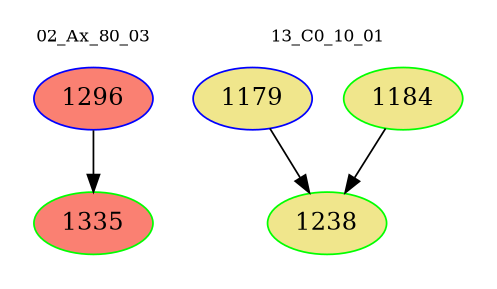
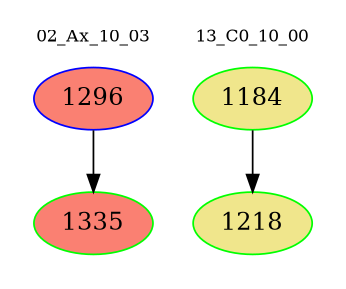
cluster "02_Ax_80_03": label "02_Ax_80_03" -> "02_Ax_10_03"
cluster "13_C0_10_01": label "13_C0_10_01" -> "13_C0_10_00"
node "1179": removed
node "1238": label "1238" -> "1218"
